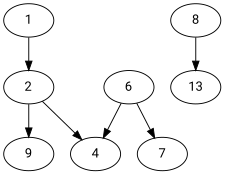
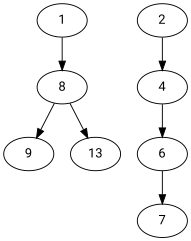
edge "1" -> "2": now "1" -> "8"
edge "2" -> "9": now "8" -> "9"
edge "6" -> "4": reversed
